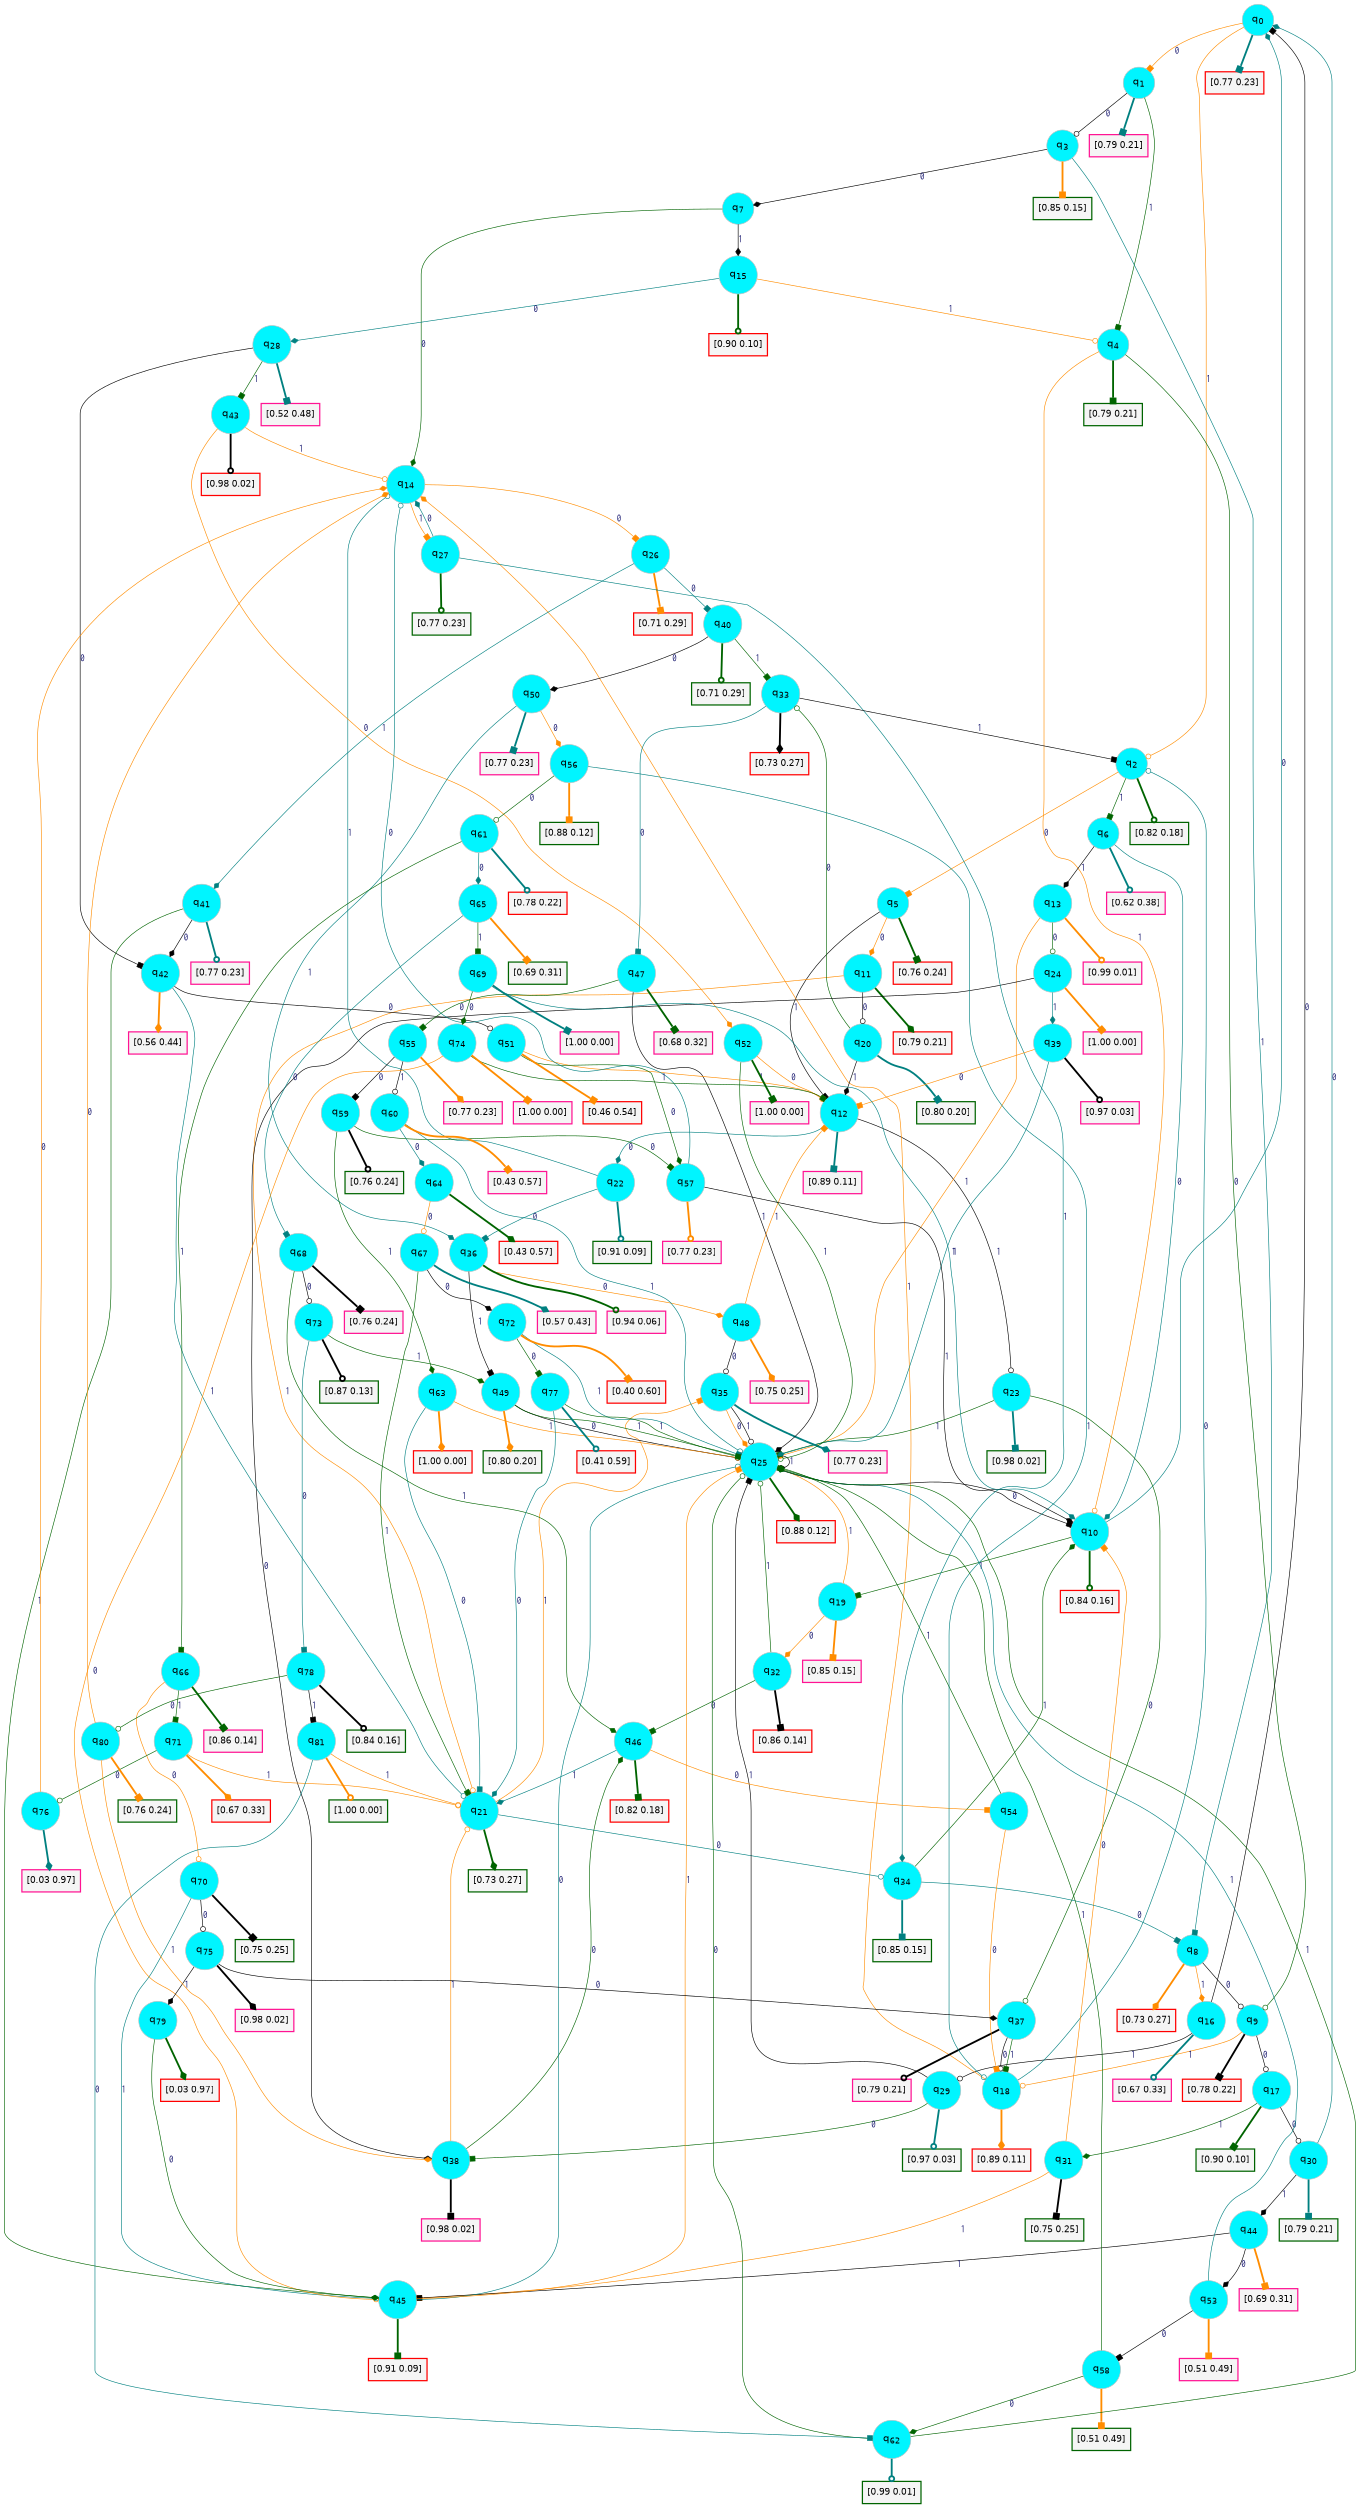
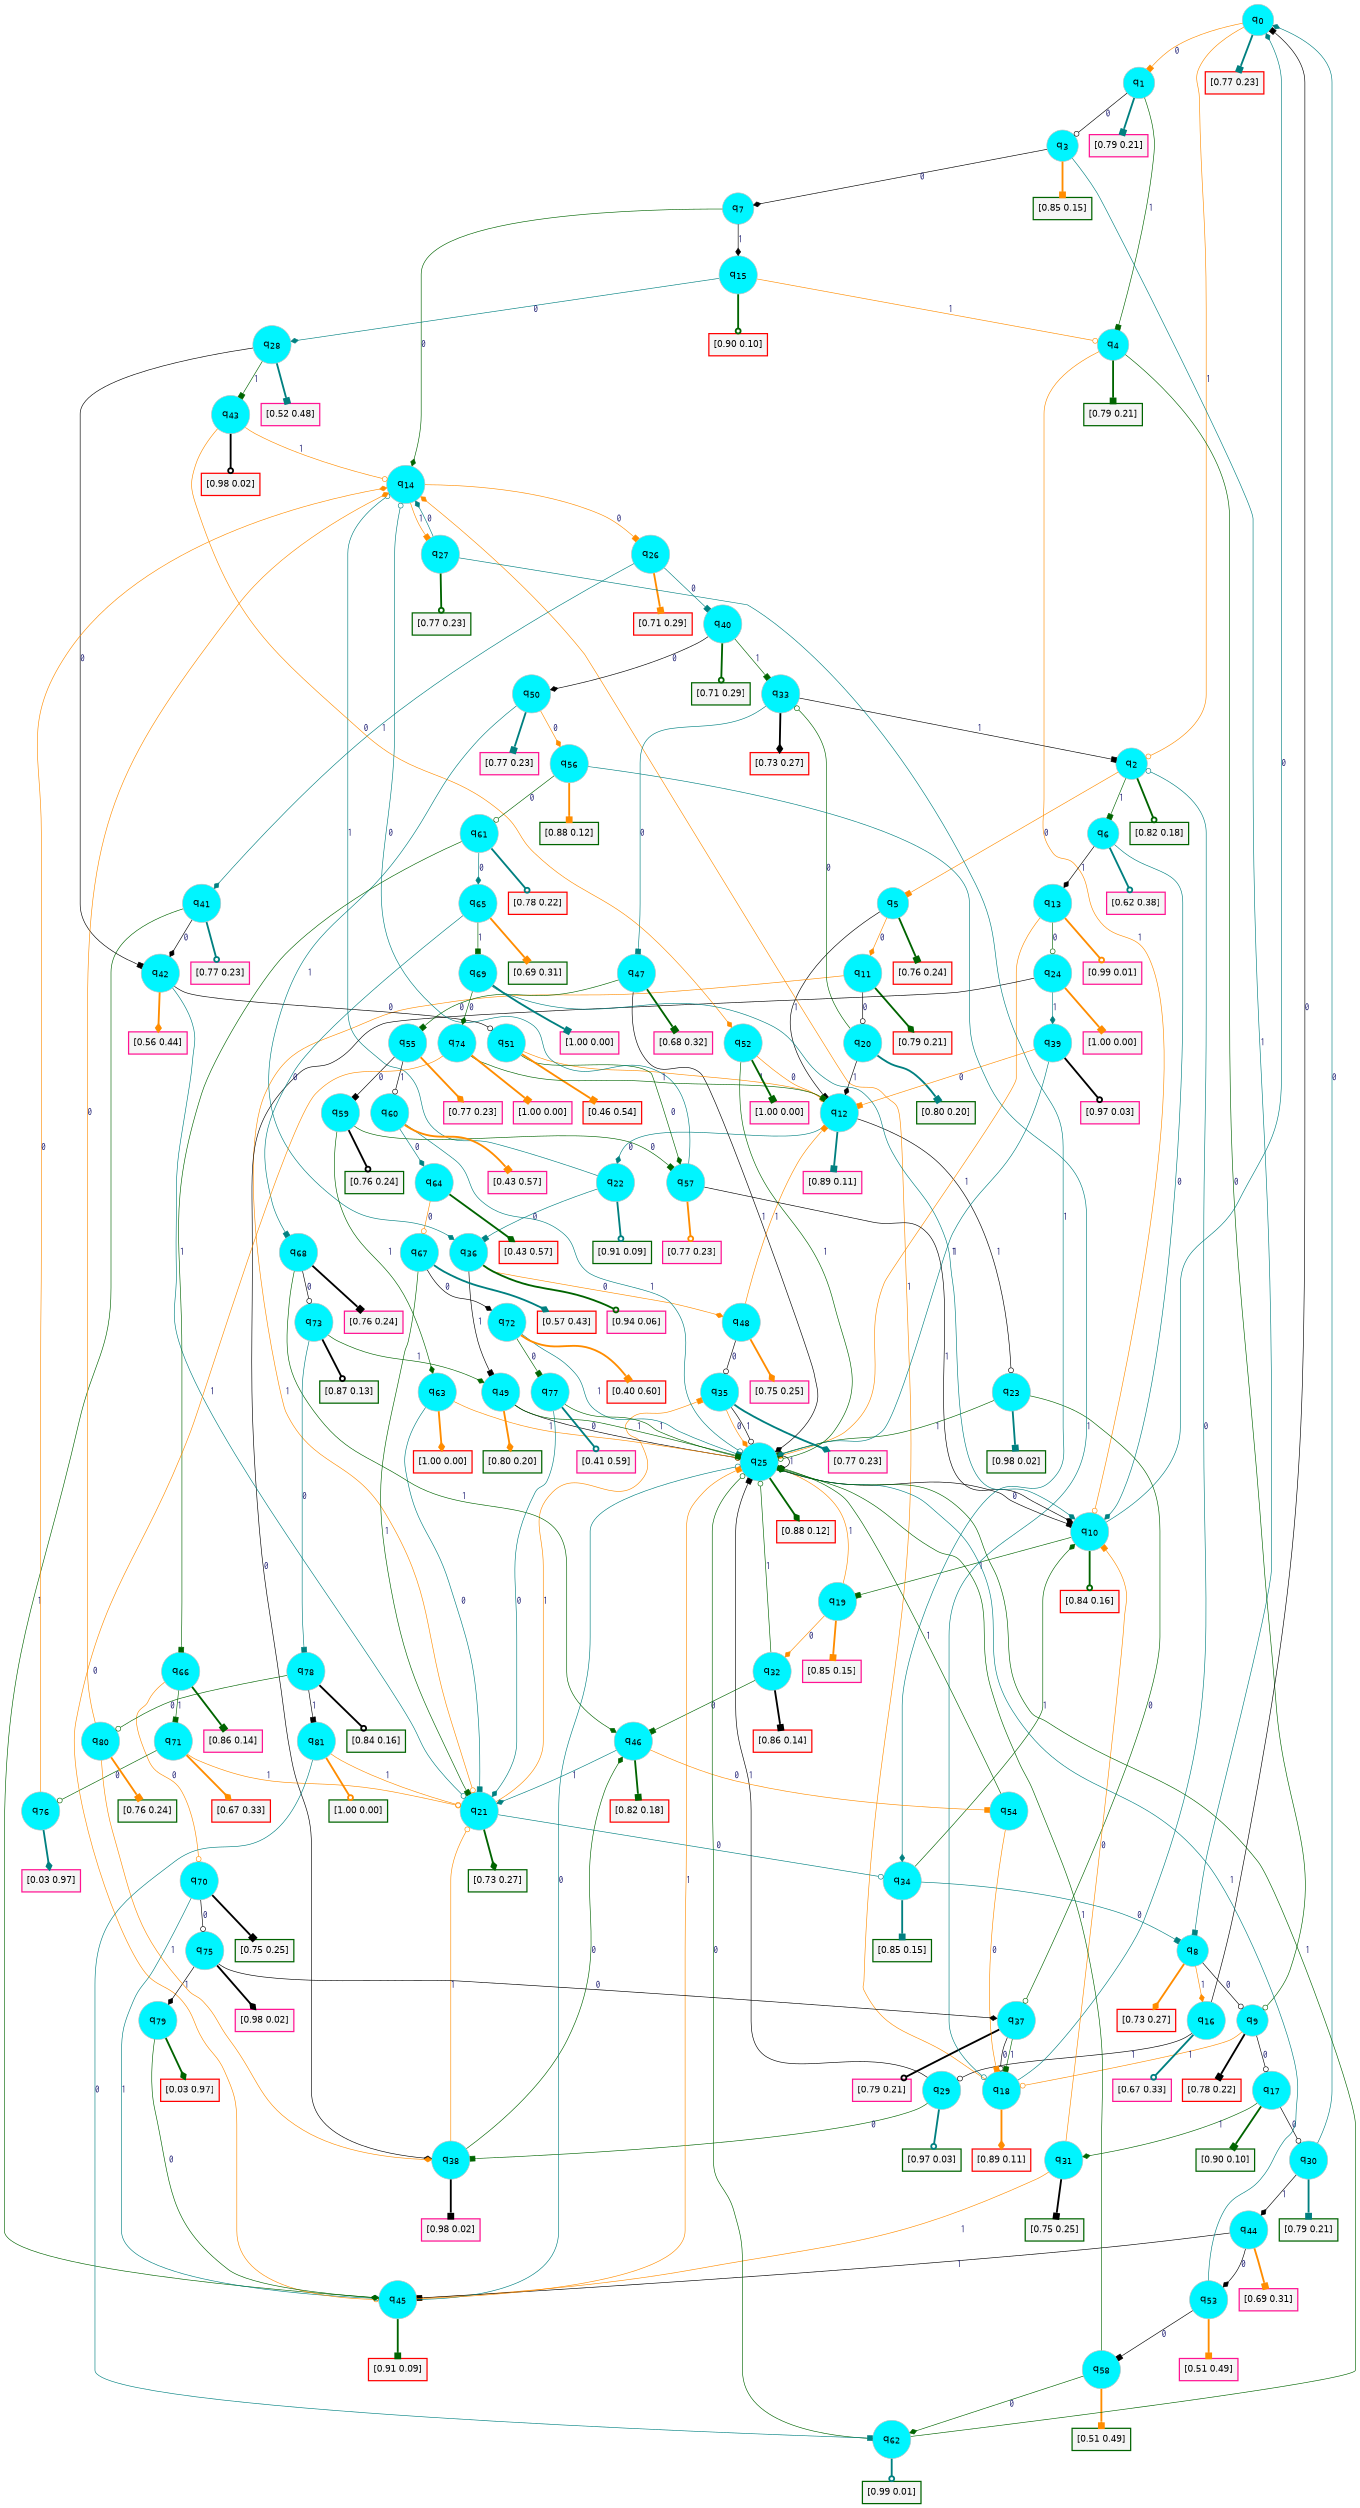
node "[0.57 0.43]": color deeppink -> red
node "[0.41 0.59]": color red -> deeppink
